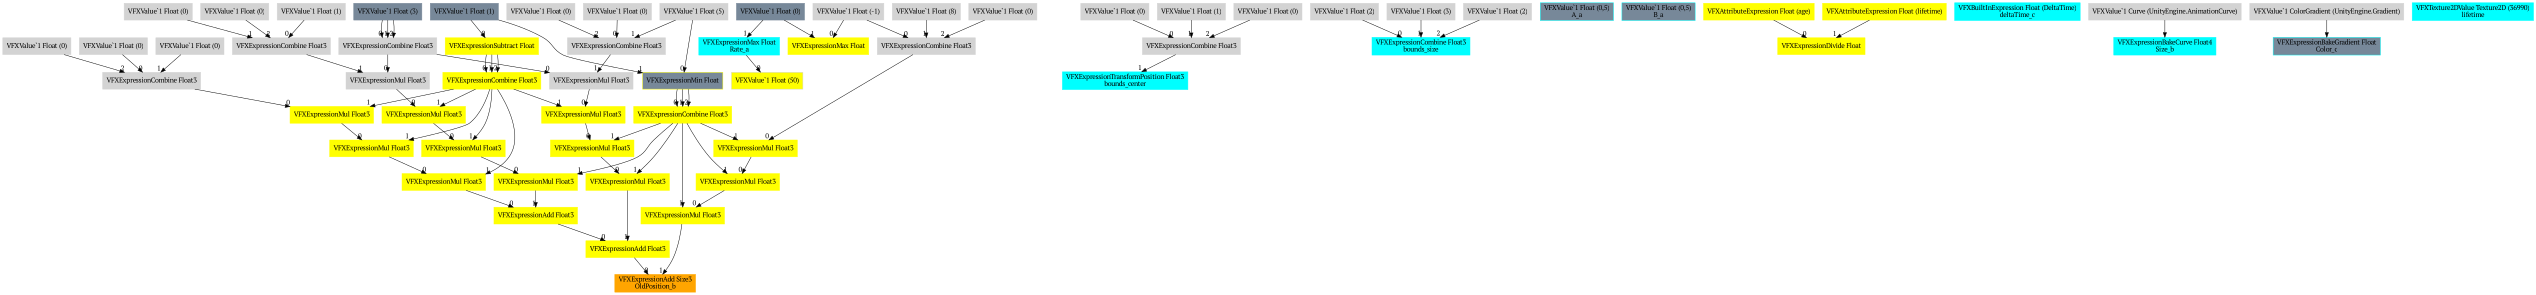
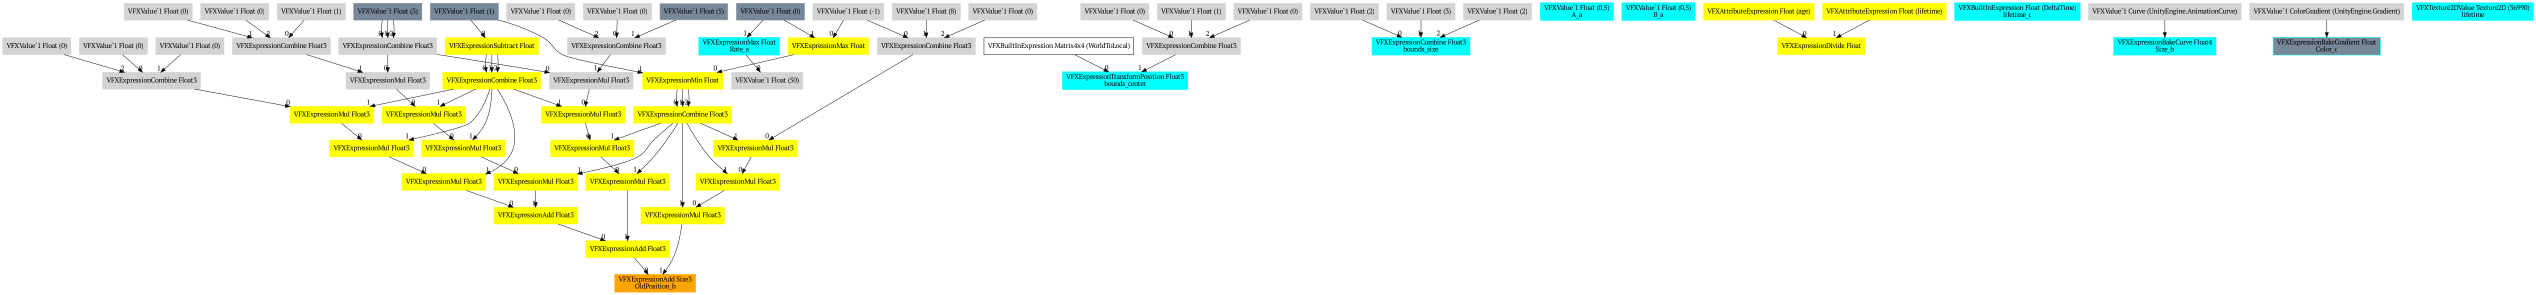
node "VFXValue`1 Float (5)": fillcolor lightgray -> lightslategray
node "VFXValue`1 Float (0,5) A_a": fillcolor lightslategray -> cyan
node "VFXValue`1 Float (0,5) B_a": fillcolor lightslategray -> cyan
node "VFXBuiltInExpression Float (DeltaTime) deltaTime_c": label "VFXBuiltInExpression Float (DeltaTime) deltaTime_c" -> "VFXBuiltInExpression Float (DeltaTime) lifetime_c"
edge "VFXValue`1 Float (5)" -> "VFXExpressionMin Float": now "VFXExpressionMax Float" -> "VFXExpressionMin Float"
node "VFXBuiltInExpression Matrix4x4 (WorldToLocal)": added
node "VFXExpressionMin Float": fillcolor lightslategray -> yellow
node "VFXValue`1 Float (50)": fillcolor yellow -> lightgray
